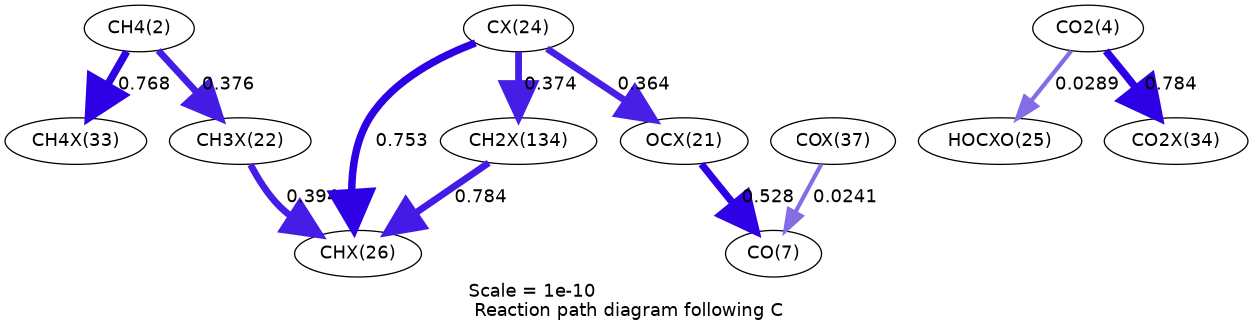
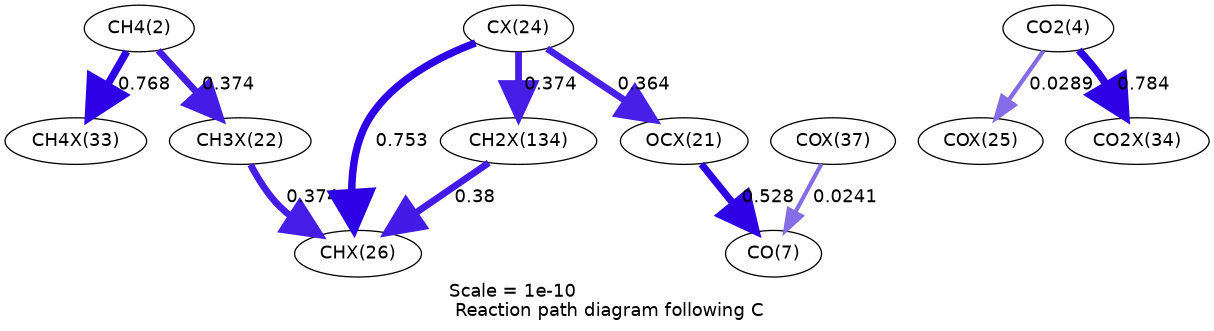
edge "CH4(2)" -> "CH3X(22)": label " 0.376" -> " 0.374"
node "HOCXO(25)": label "HOCXO(25)" -> "COX(25)"
edge "CH3X(22)" -> "CHX(26)": label " 0.394" -> " 0.374"
edge "CH2X(134)" -> "CHX(26)": label " 0.784" -> " 0.38"
